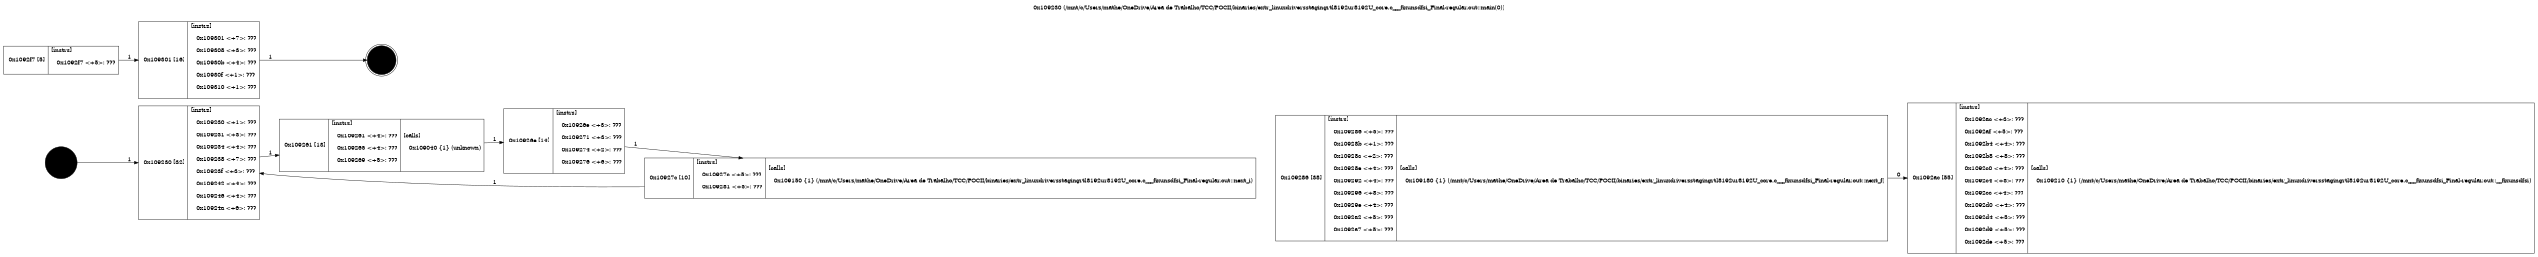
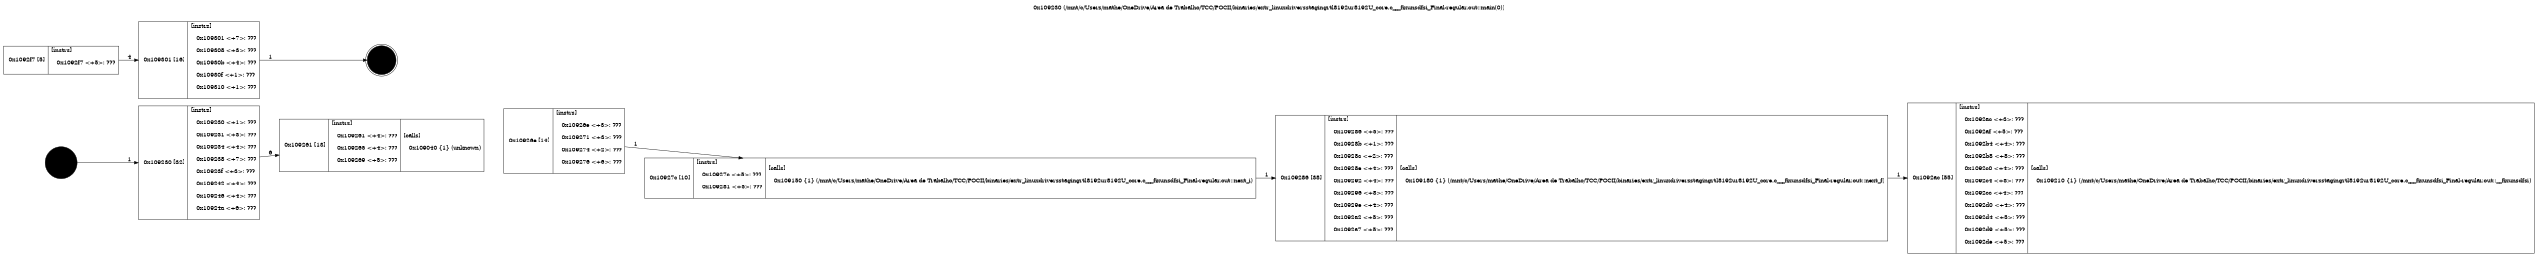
edge "0x1092f7 [5]" -> "0x109301 [16]": label " 1" -> " 4"
edge "0x109261 [13]" -> "0x10926e [14]": removed, label "1"
edge "0x109230 [32]" -> "0x109261 [13]": label " 1" -> " 6"
edge "0x109286 [38]" -> "0x1092ac [55]": label " 0" -> " 1"
edge "0x10927c [10]" -> "0x109230 [32]": now "0x10927c [10]" -> "0x109286 [38]"
